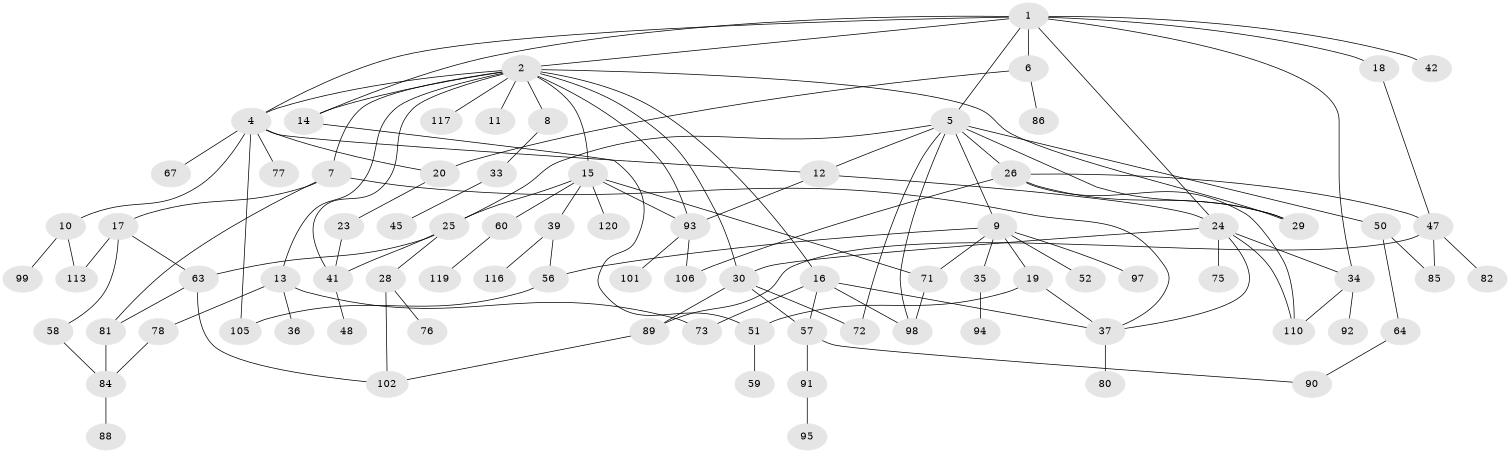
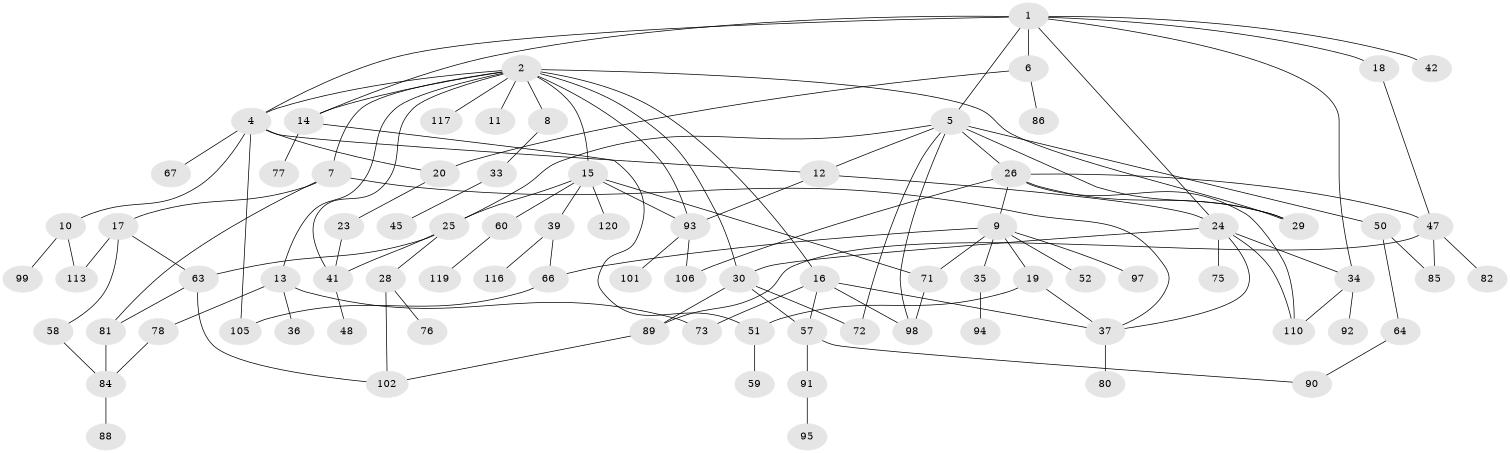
edge "1" -- "2": removed
edge "4" -- "77": now "14" -- "77"
edge "5" -- "9": now "26" -- "9"
node "56": label "56" -> "66"
